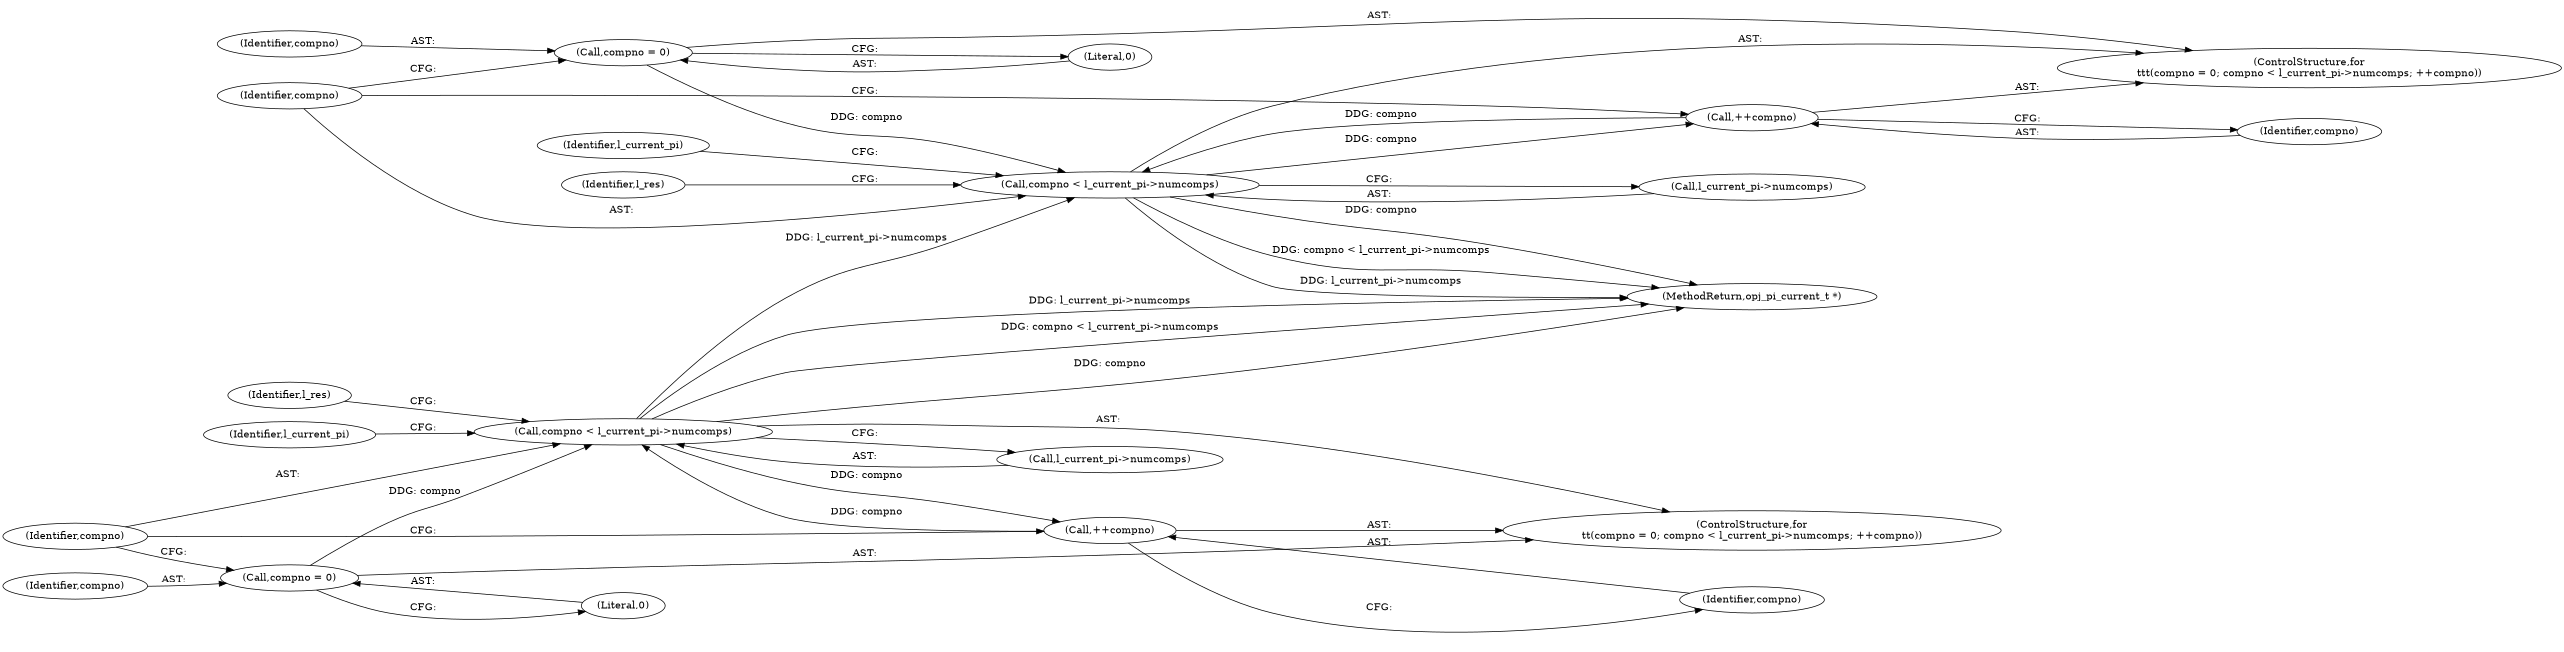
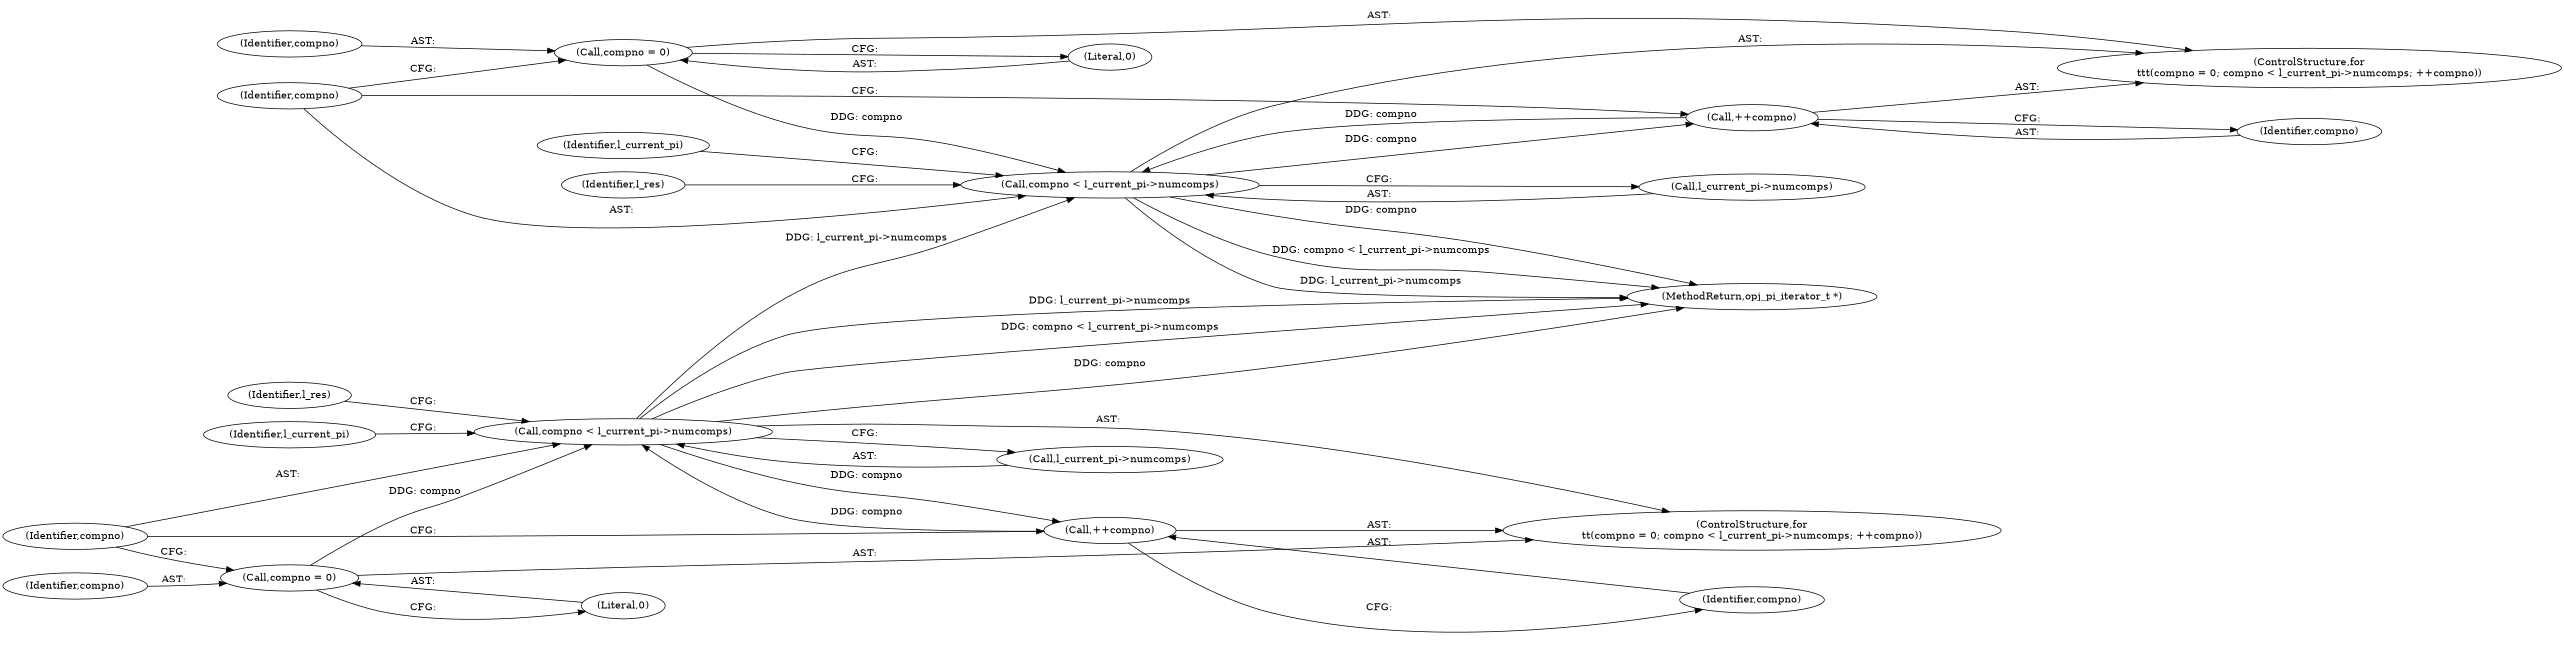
node "(MethodReturn,opj_pi_current_t *)": label "(MethodReturn,opj_pi_current_t *)" -> "(MethodReturn,opj_pi_iterator_t *)"
